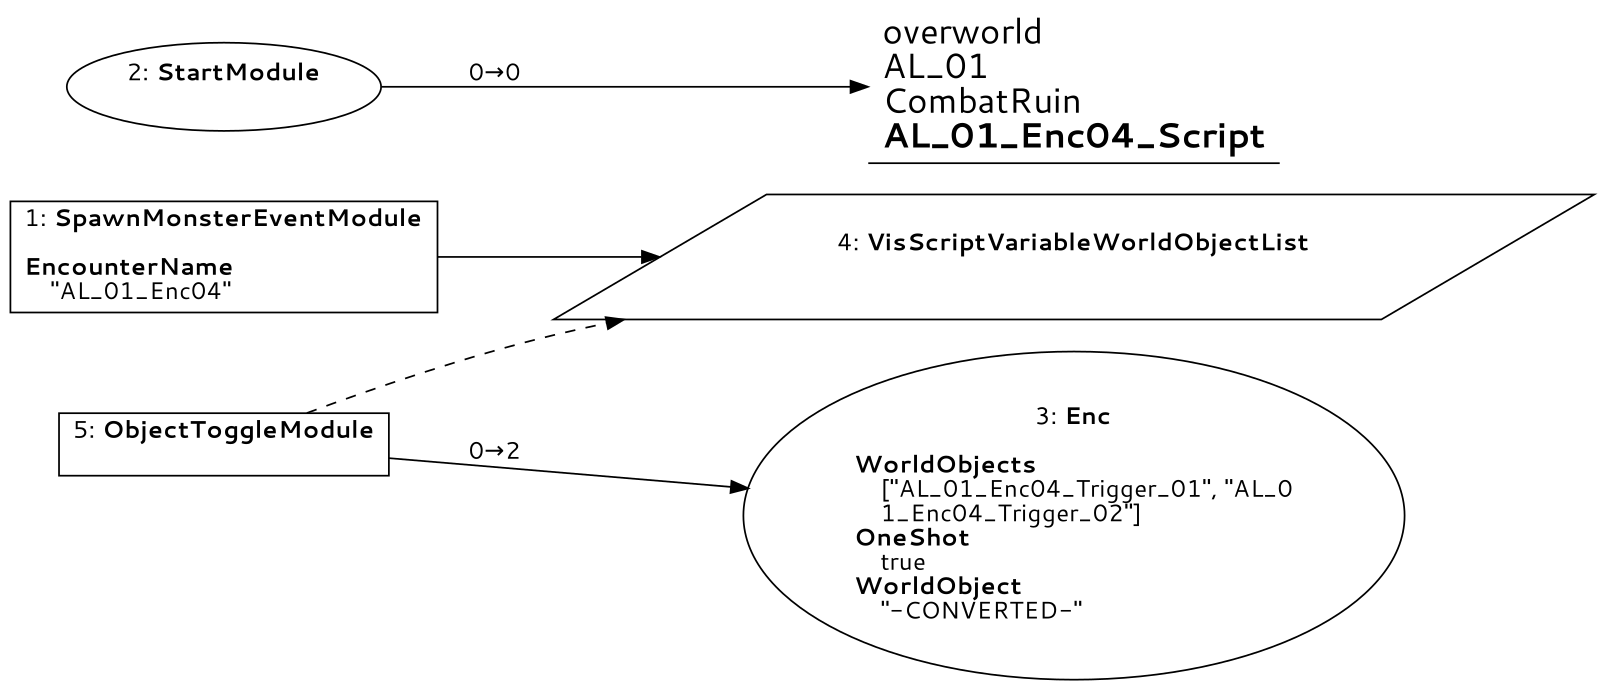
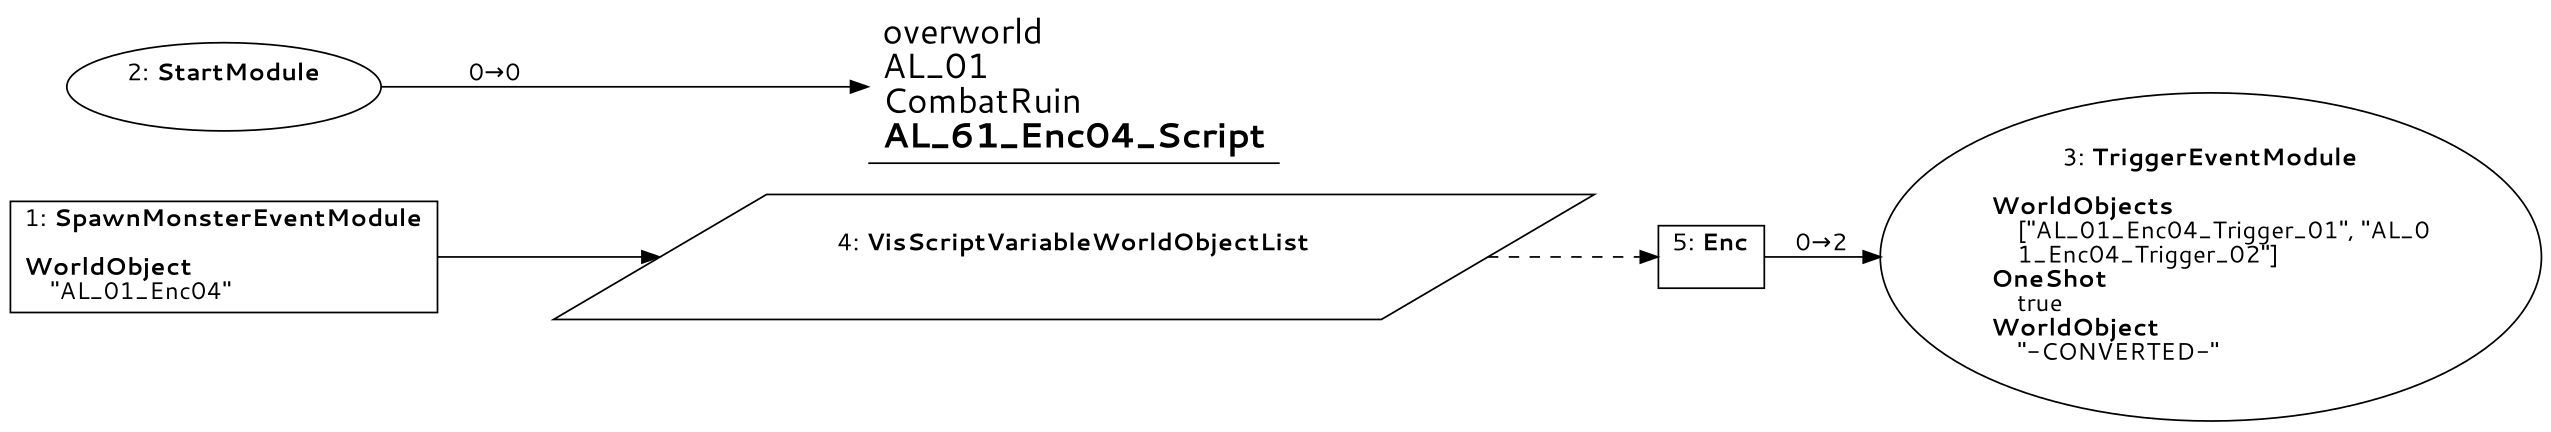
node "overworld": text "AL_01_Enc04_Script" -> "AL_61_Enc04_Script"
node "1:": text "EncounterName" -> "WorldObject"
edge "5:" -> "4:": reversed
node "3:": text "Enc" -> "TriggerEventModule"
node "5:": text "ObjectToggleModule" -> "Enc"
